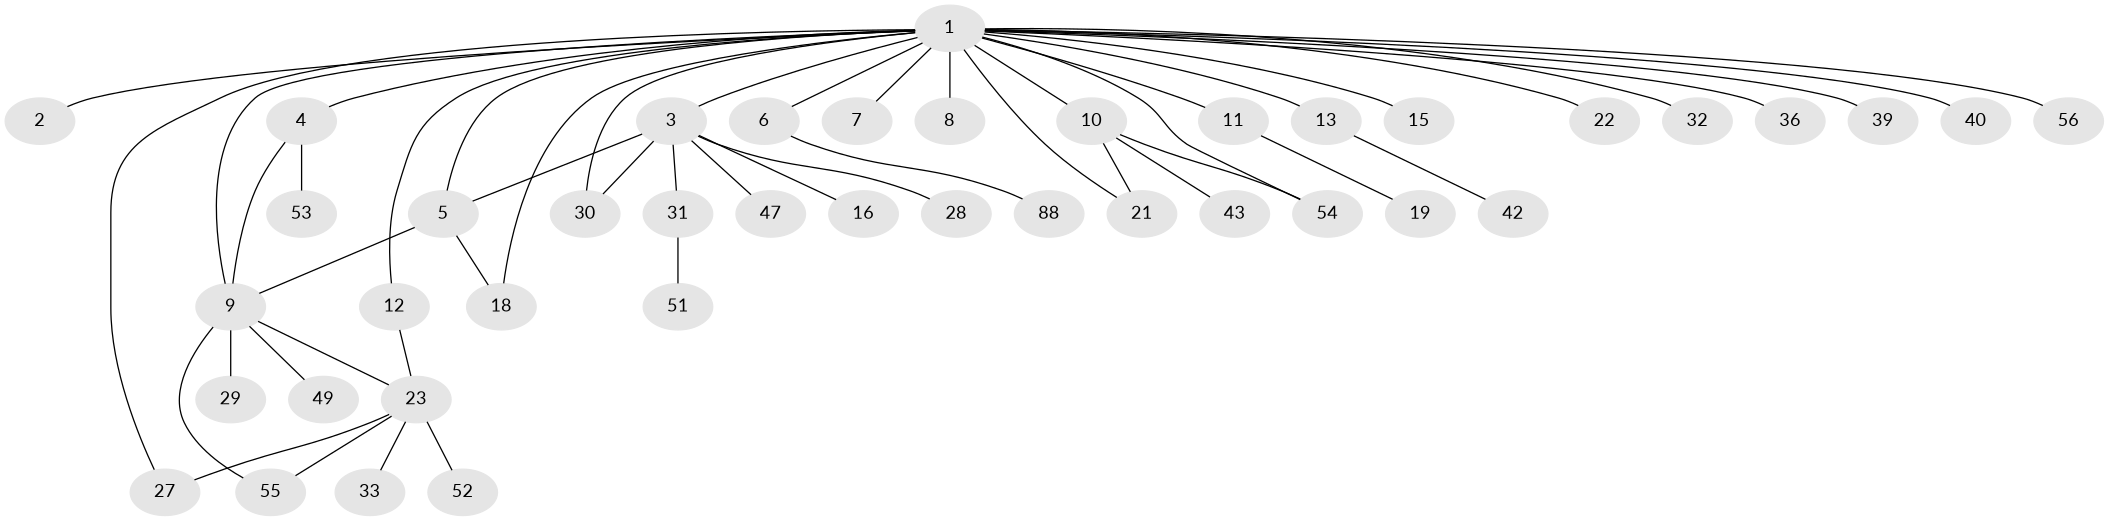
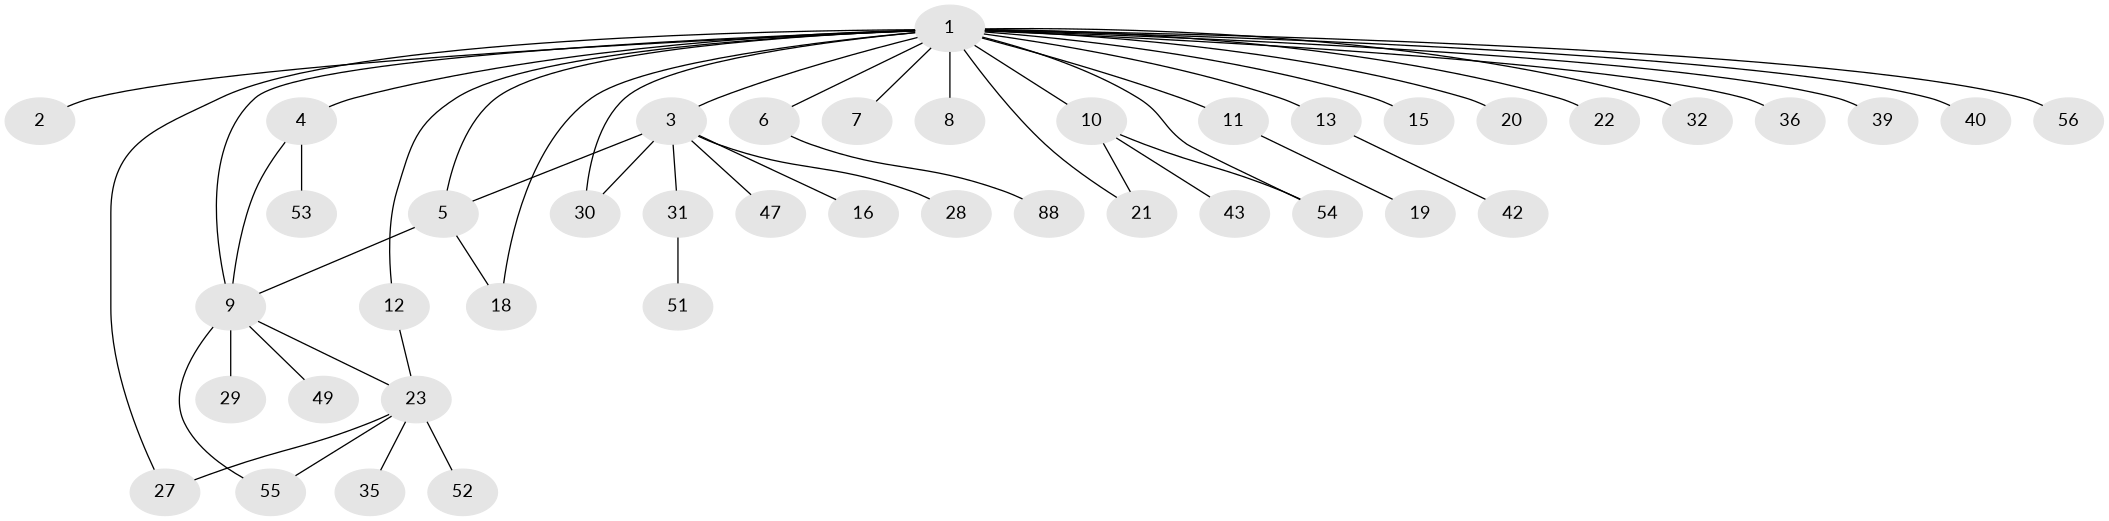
node "20": added
node "33": label "33" -> "35"
